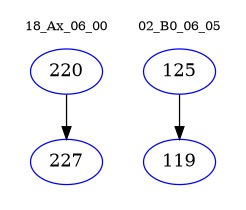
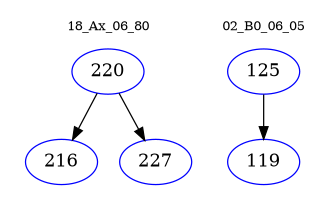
cluster "18_Ax_06_00": label "18_Ax_06_00" -> "18_Ax_06_80"
node "216": added
